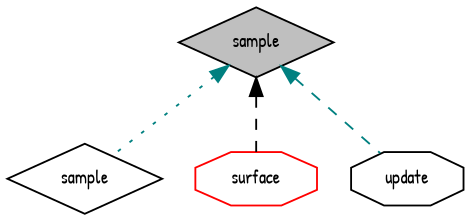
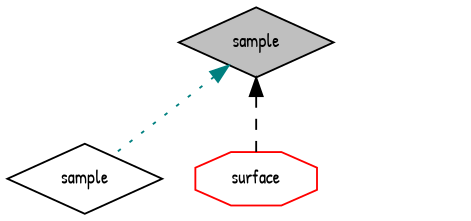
node "update": removed
